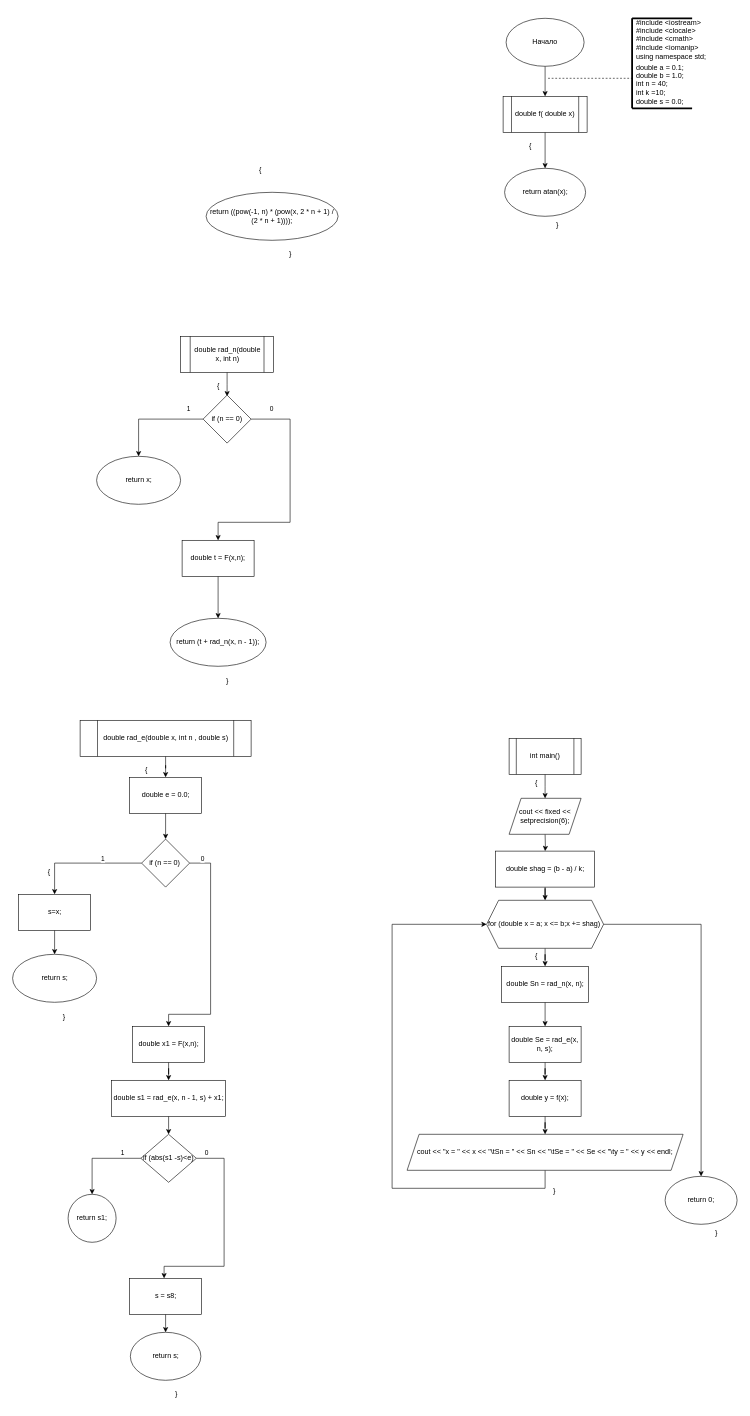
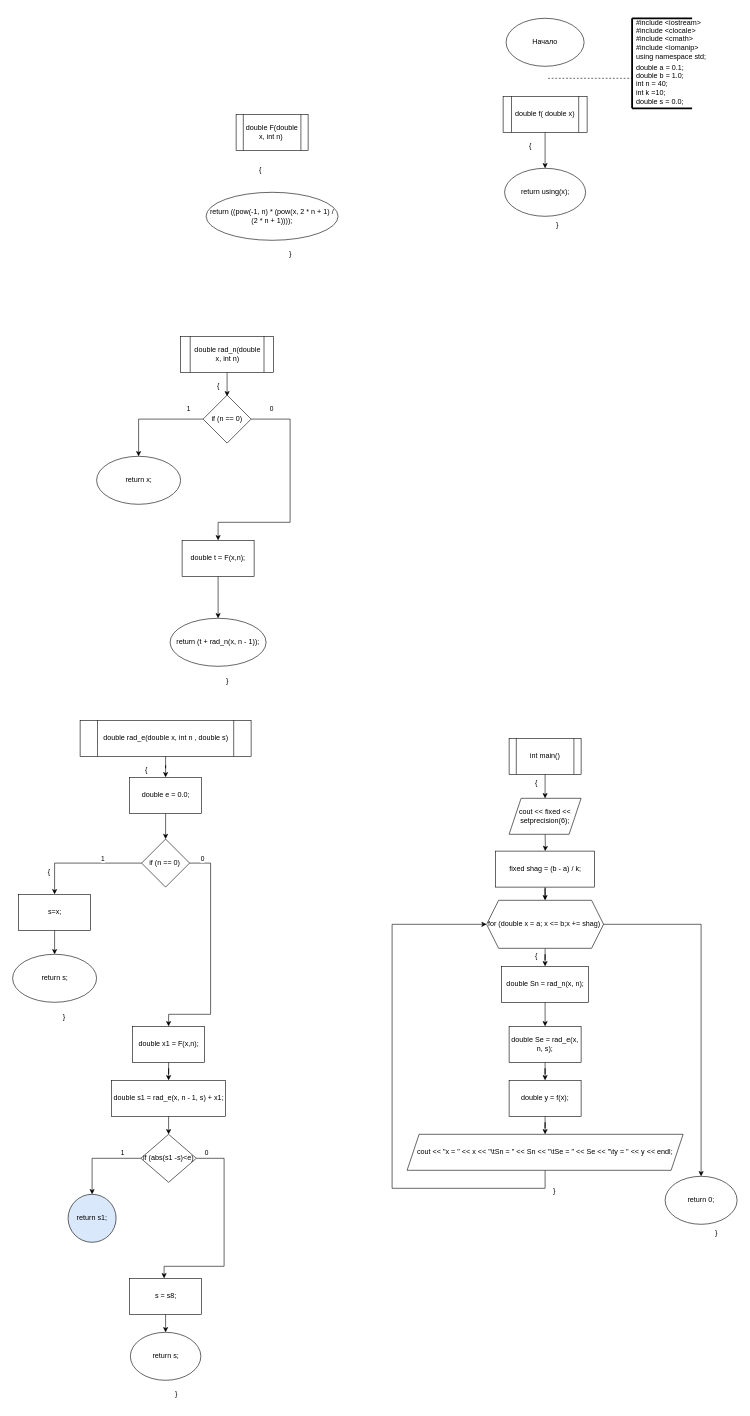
edge "Начало" -> "double f( double x)": removed
node "double F(double x, int n)": added
node "return atan(x);": label "return atan(x);" -> "return using(x);"
node "double shag = (b - a) / k;": label "double shag = (b - a) / k;" -> "fixed shag = (b - a) / k;"
node "return s1;": fillcolor #ffffff -> #dae8fc
